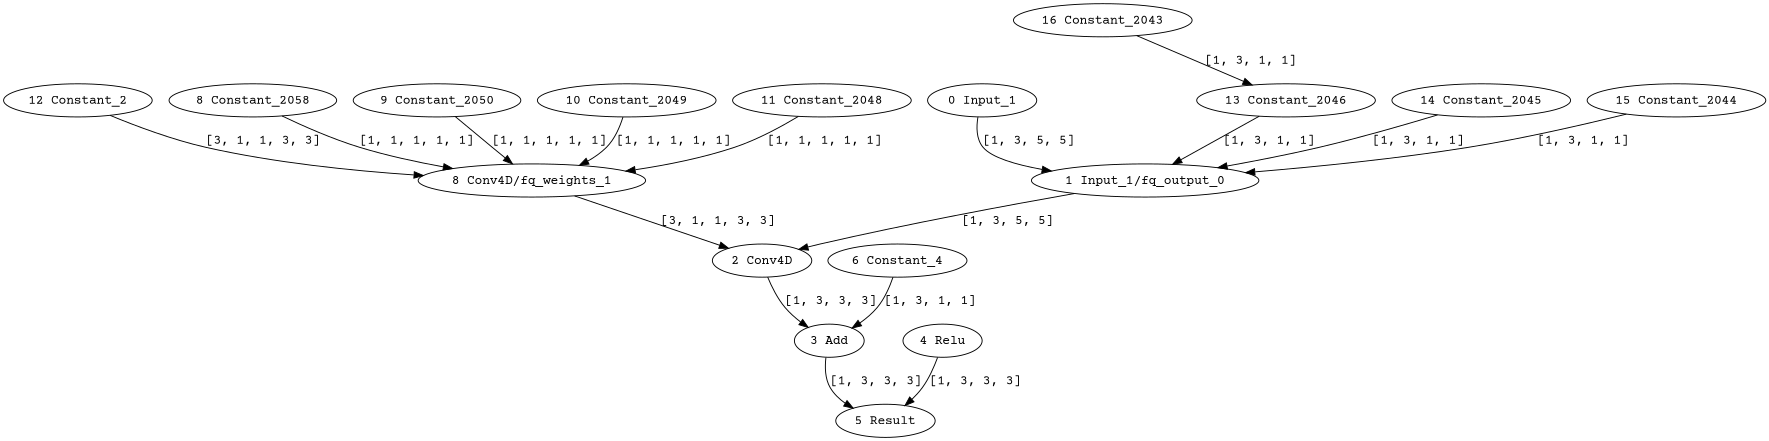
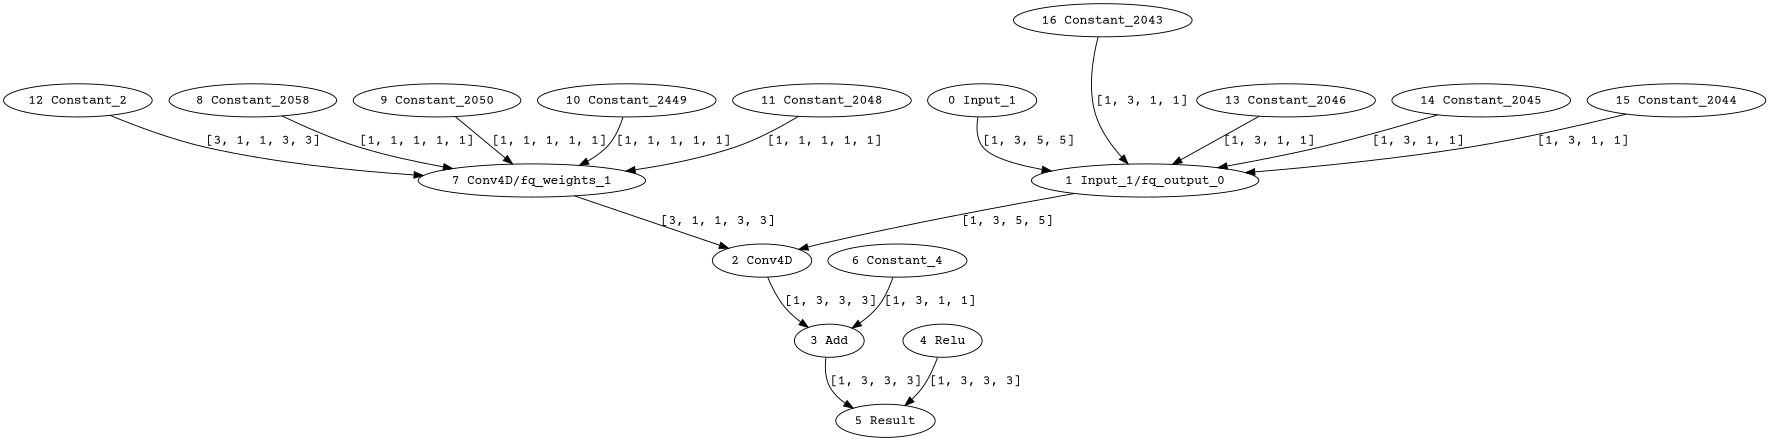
edge "16 Constant_2043" -> "13 Constant_2046": now "16 Constant_2043" -> "1 Input_1/fq_output_0"
node "10 Constant_2049": label "10 Constant_2049" -> "10 Constant_2449"
node "8 Conv4D/fq_weights_1": label "8 Conv4D/fq_weights_1" -> "7 Conv4D/fq_weights_1"
